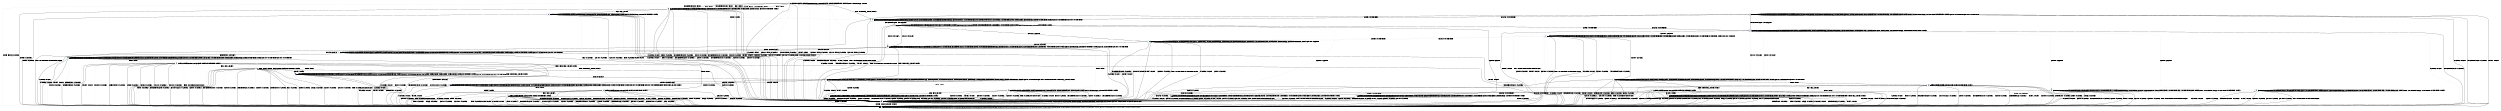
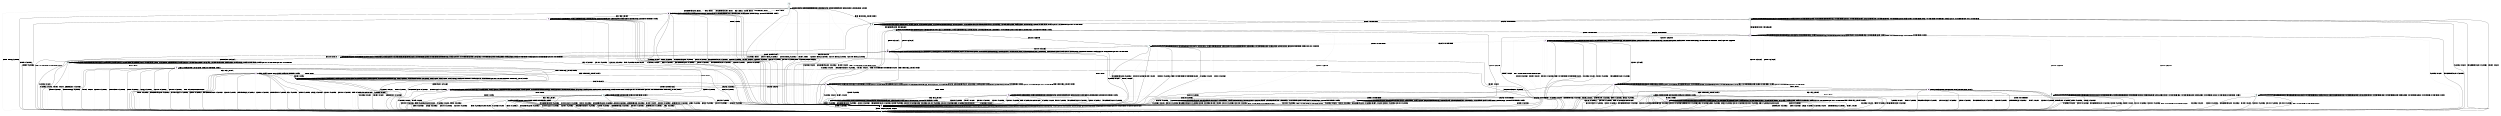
node "q": added
